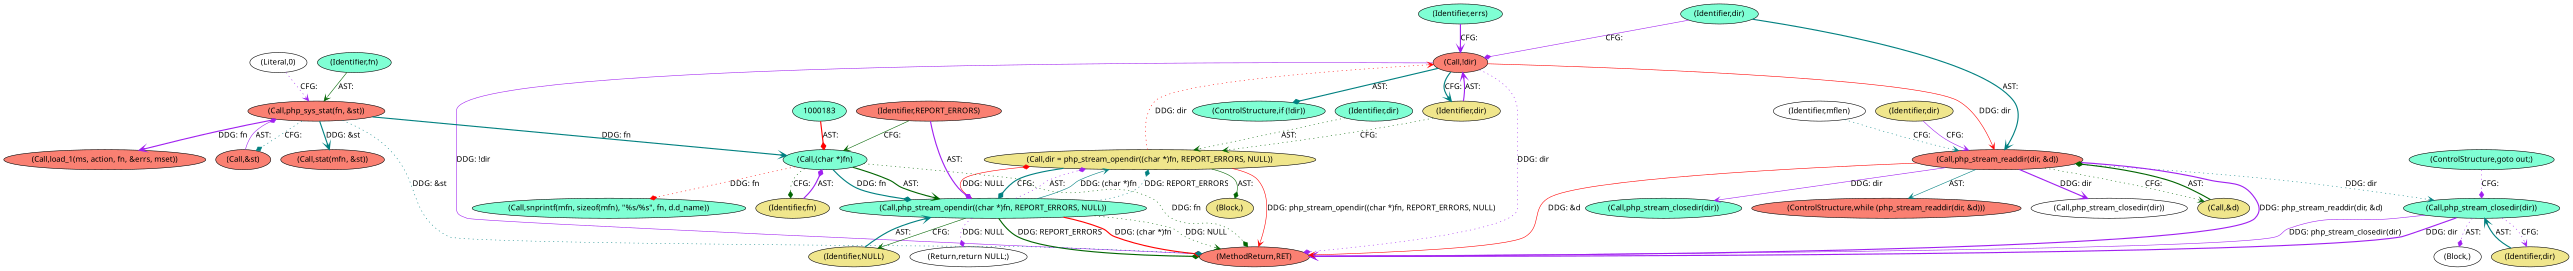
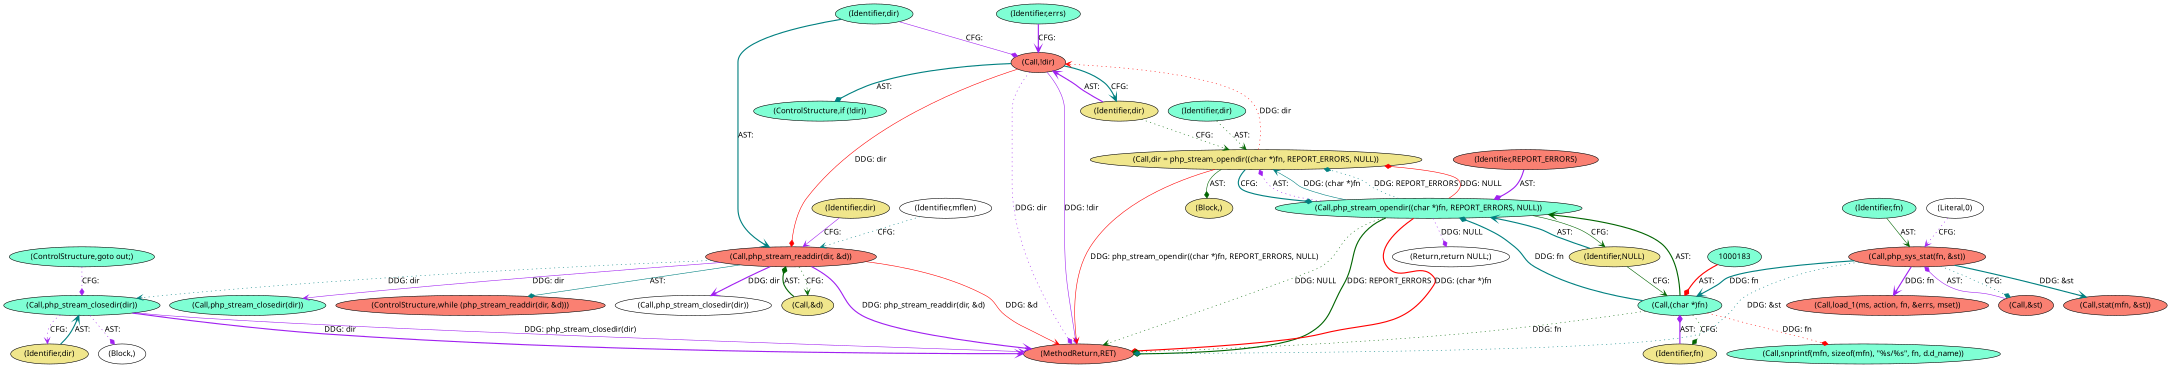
edge "(Call,!dir)" -> "(Call,php_stream_readdir(dir, &d))": arrowhead vee -> diamond
edge "(Identifier,REPORT_ERRORS)" -> "(Call,(char *)fn)": now "(Identifier,NULL)" -> "(Call,(char *)fn)"
edge "(Call,php_stream_readdir(dir, &d))" -> "(ControlStructure,while (php_stream_readdir(dir, &d)))": arrowhead vee -> diamond
